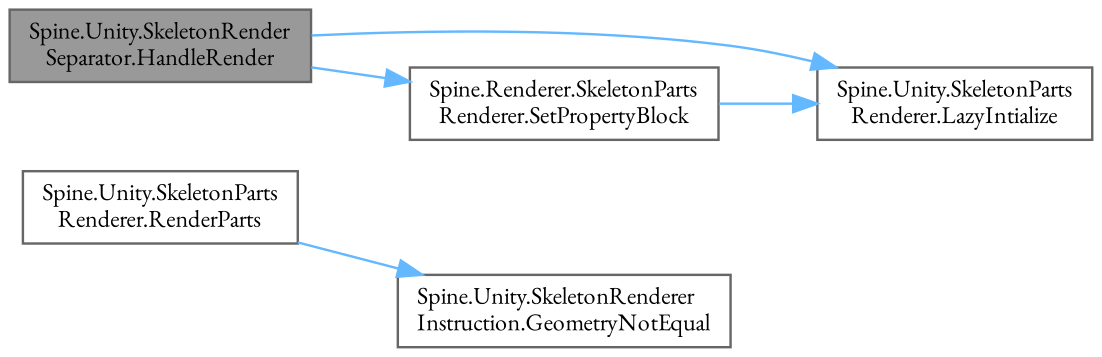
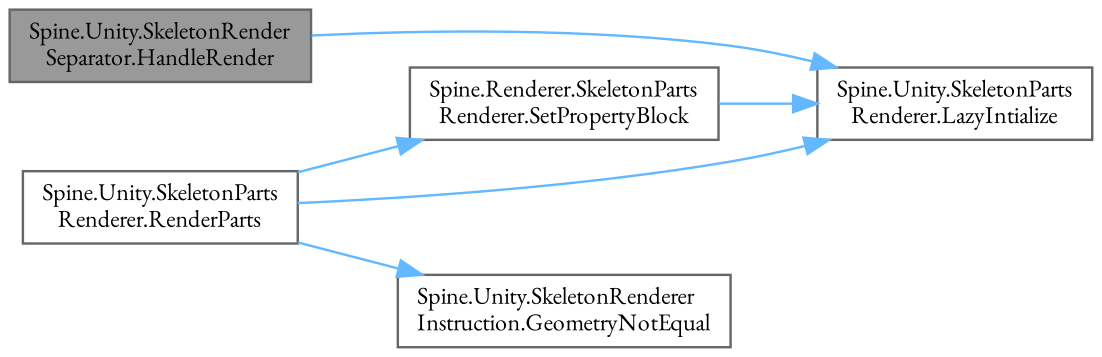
edge "Spine.Unity.SkeletonRender Separator.HandleRender" -> "Spine.Renderer.SkeletonParts Renderer.SetPropertyBlock": now "Spine.Unity.SkeletonParts Renderer.RenderParts" -> "Spine.Renderer.SkeletonParts Renderer.SetPropertyBlock"
edge "Spine.Unity.SkeletonParts Renderer.RenderParts" -> "Spine.Unity.SkeletonParts Renderer.LazyIntialize": added
